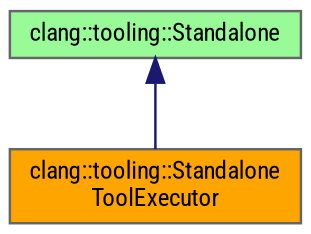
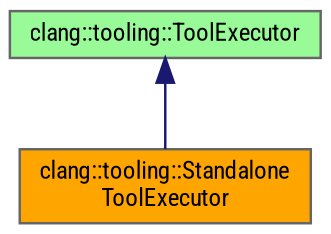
node "clang::tooling::Standalone": label "clang::tooling::Standalone" -> "clang::tooling::ToolExecutor"
